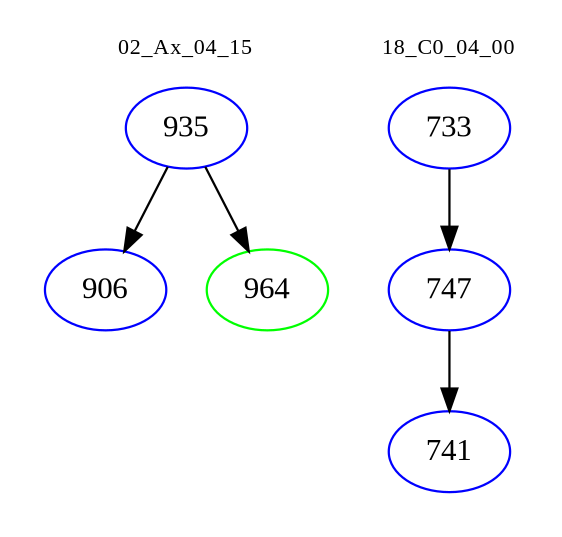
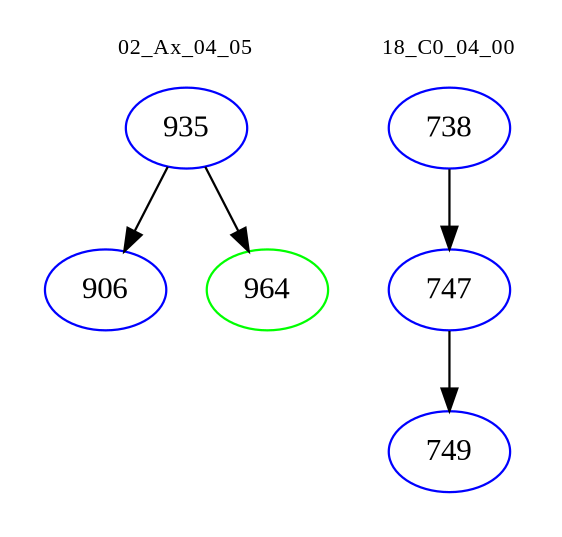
cluster "02_Ax_04_15": label "02_Ax_04_15" -> "02_Ax_04_05"
node "733": label "733" -> "738"
node "741": label "741" -> "749"
